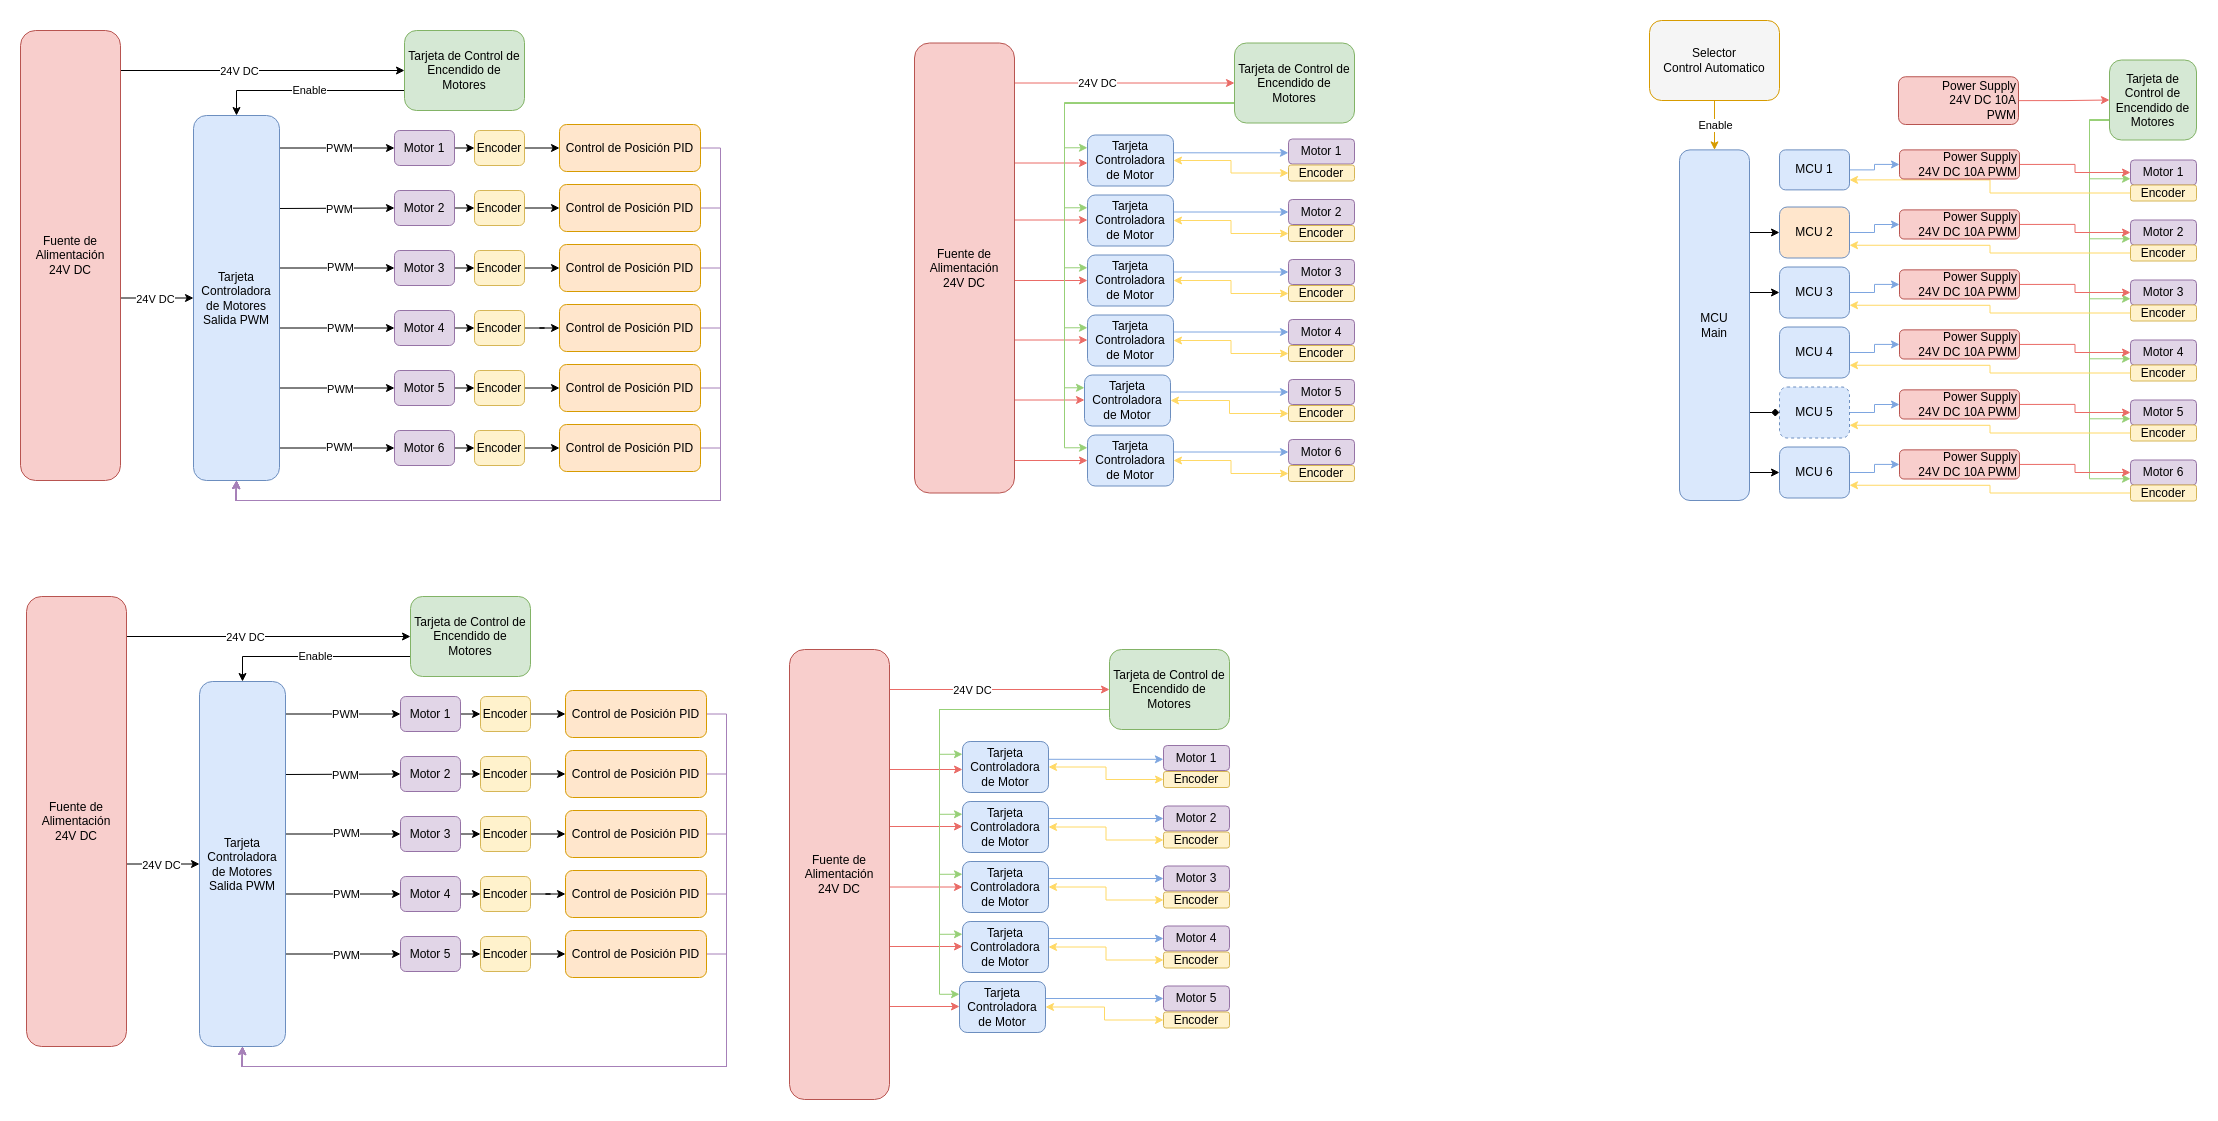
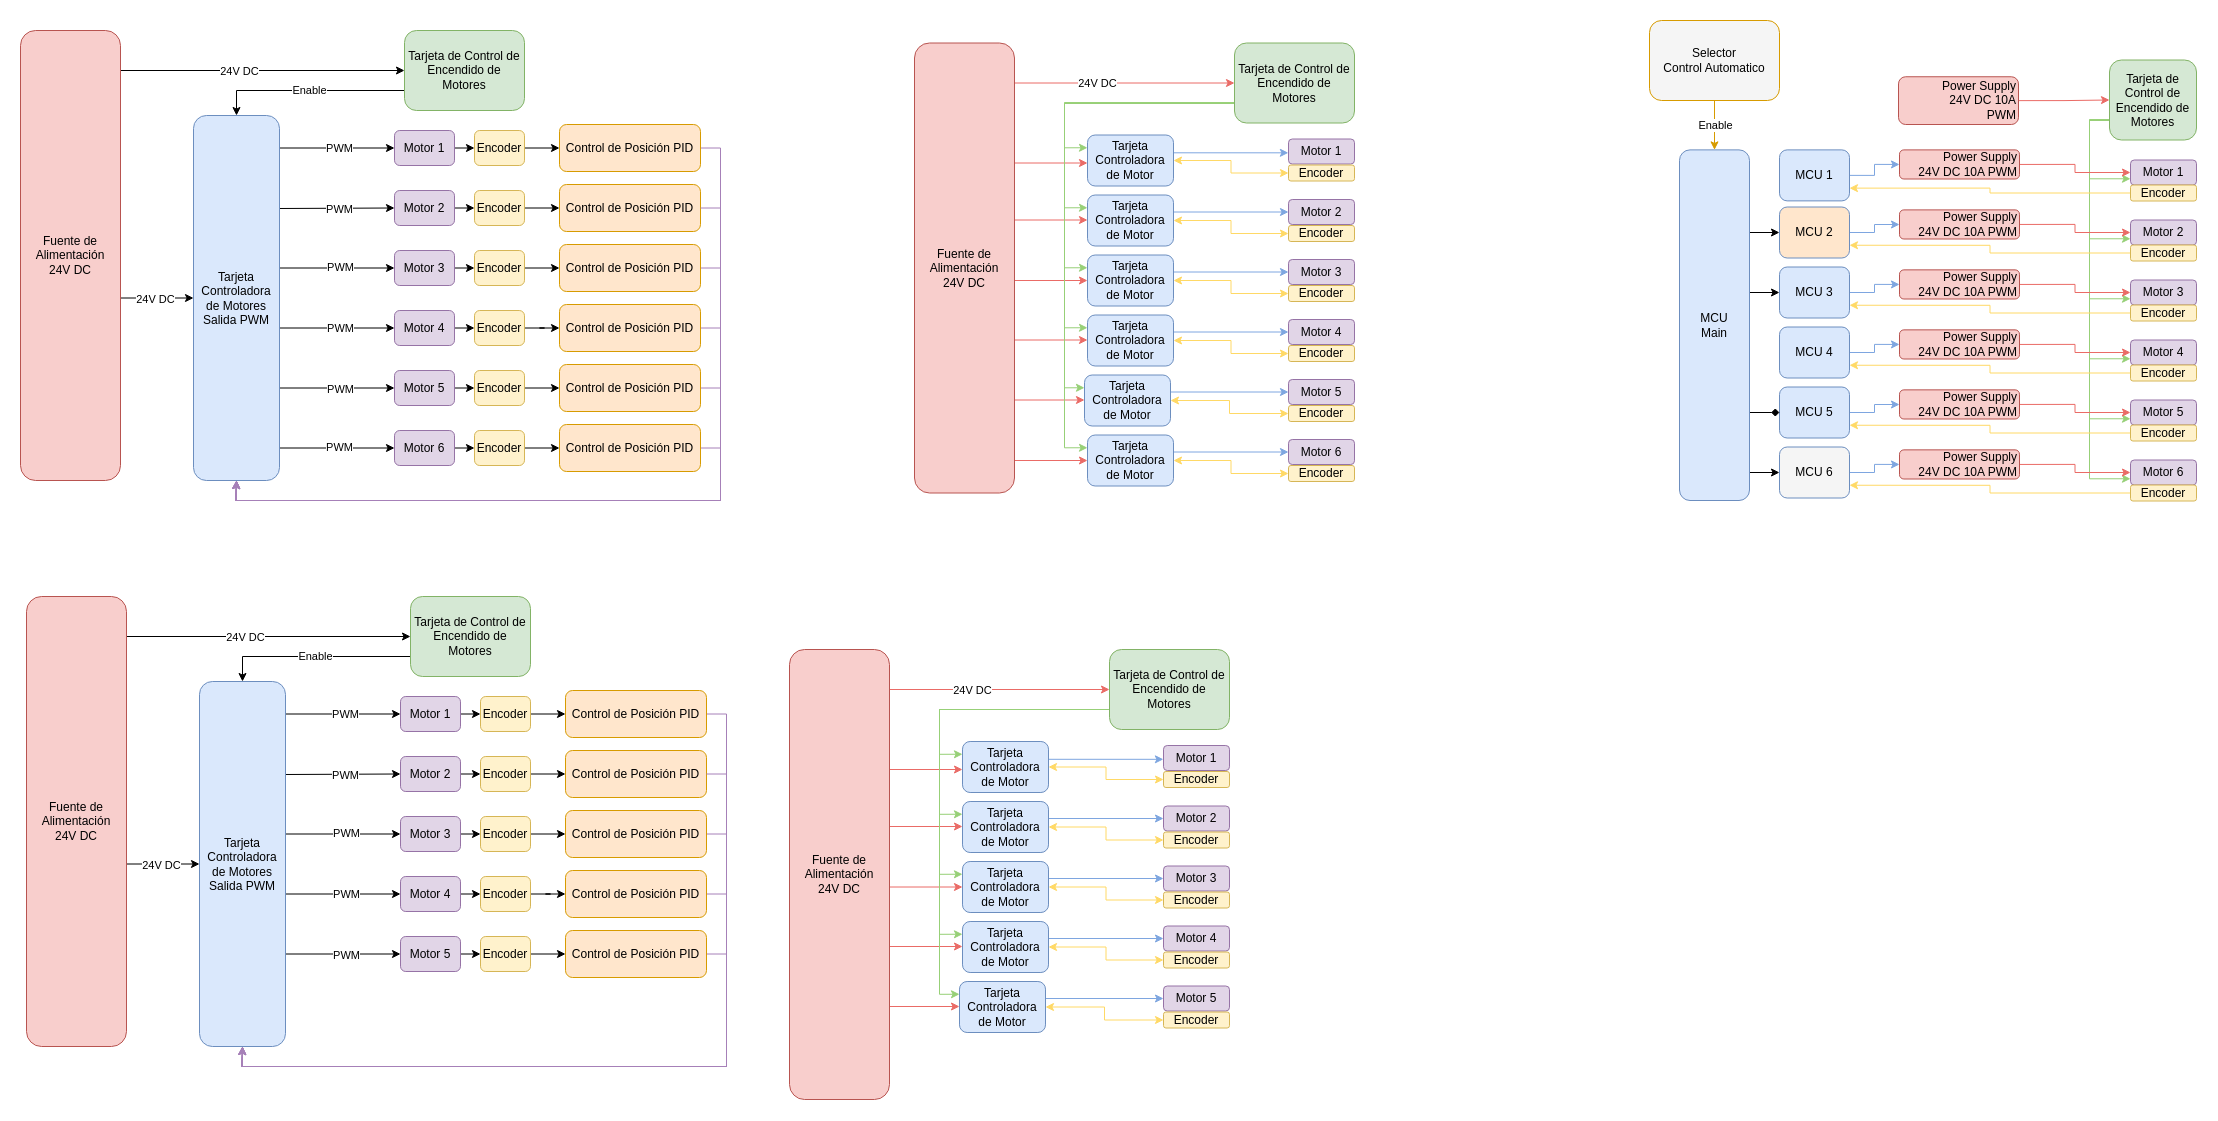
node "MCU 1": size 70x40 -> 70x51
node "MCU 5": style dashed -> solid
node "MCU 6": fillcolor #dae8fc -> #f5f5f5
